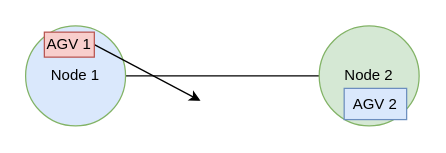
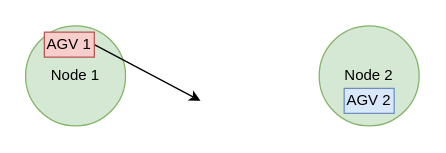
node "Node 1": fillcolor #dae8fc -> #d5e8d4
edge "Node 1" -- "Node 2": removed
node "AGV 2": size 63x31 -> 50x25
